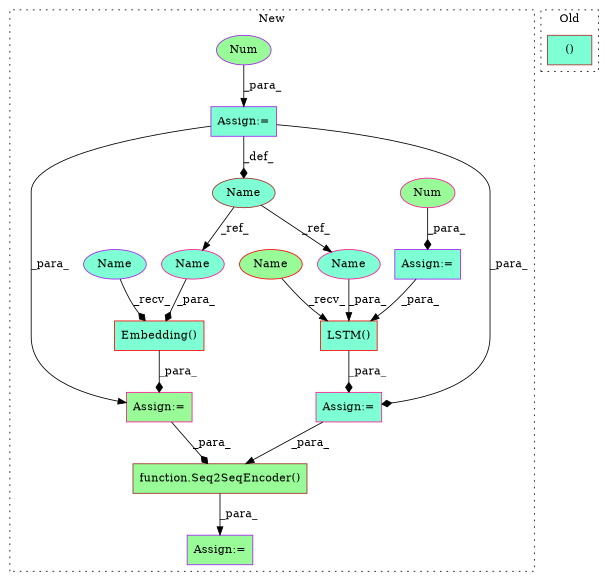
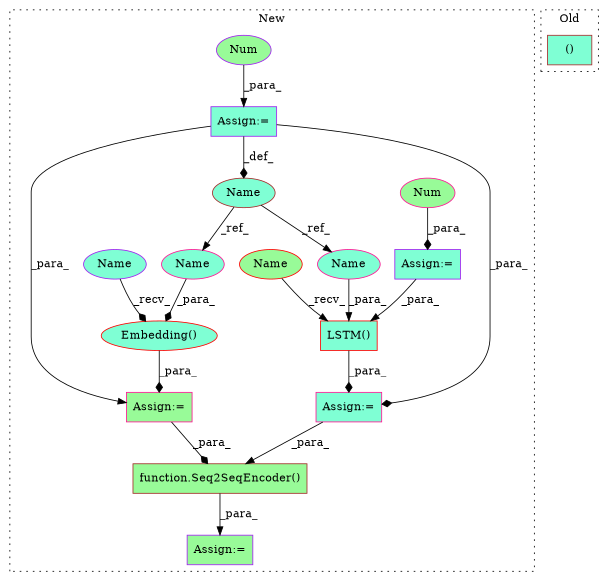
node "Embedding()": shape box -> ellipse
